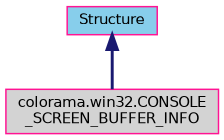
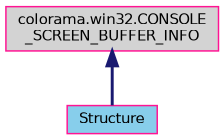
edge "colorama.win32.CONSOLE _SCREEN_BUFFER_INFO" -> "Structure": reversed
